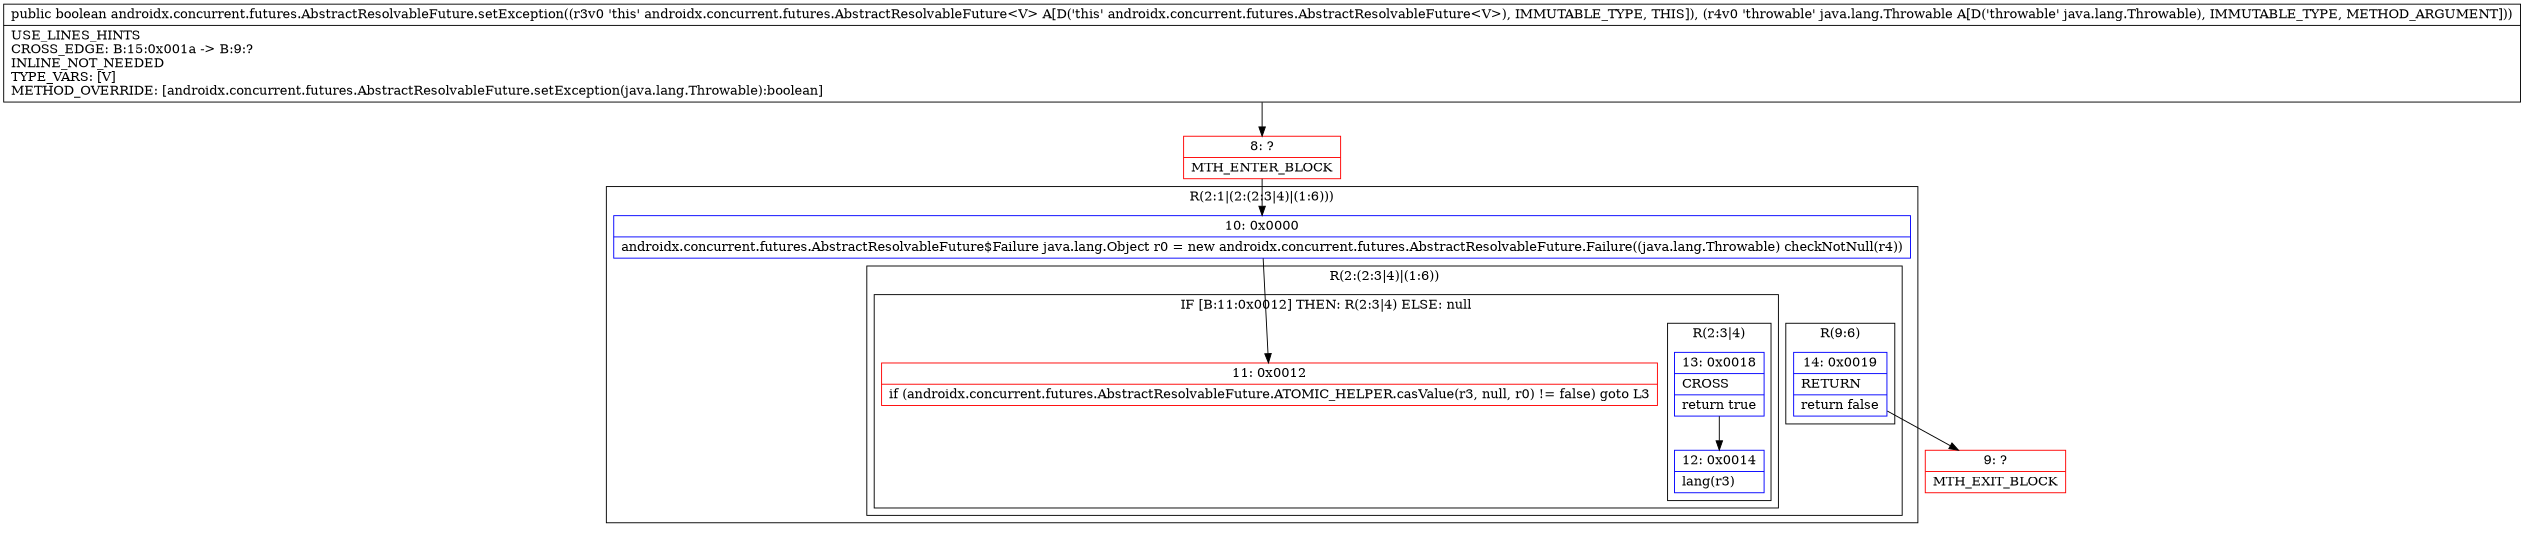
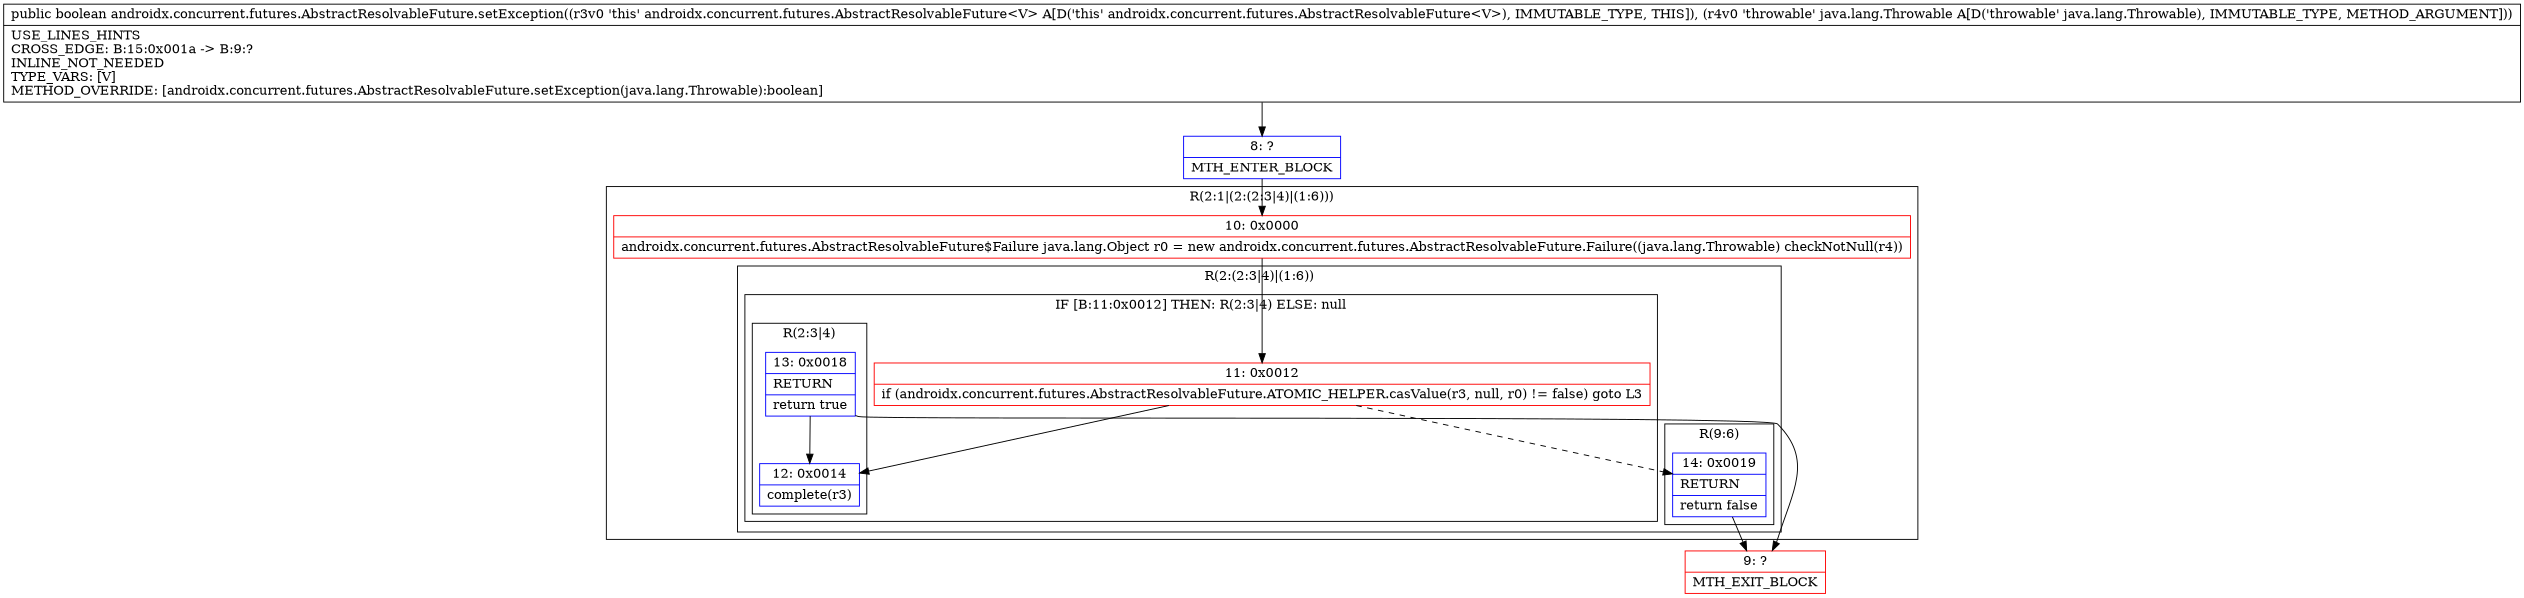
node "8: ?": color red -> blue
node "10: 0x0000": color blue -> red
node "13: 0x0018": text "CROSS" -> "RETURN"
edge "13: 0x0018" -> "9: ?": added
edge "11: 0x0012" -> "12: 0x0014": added
edge "11: 0x0012" -> "14: 0x0019": added
node "12: 0x0014": text "lang(r3)" -> "complete(r3)"
